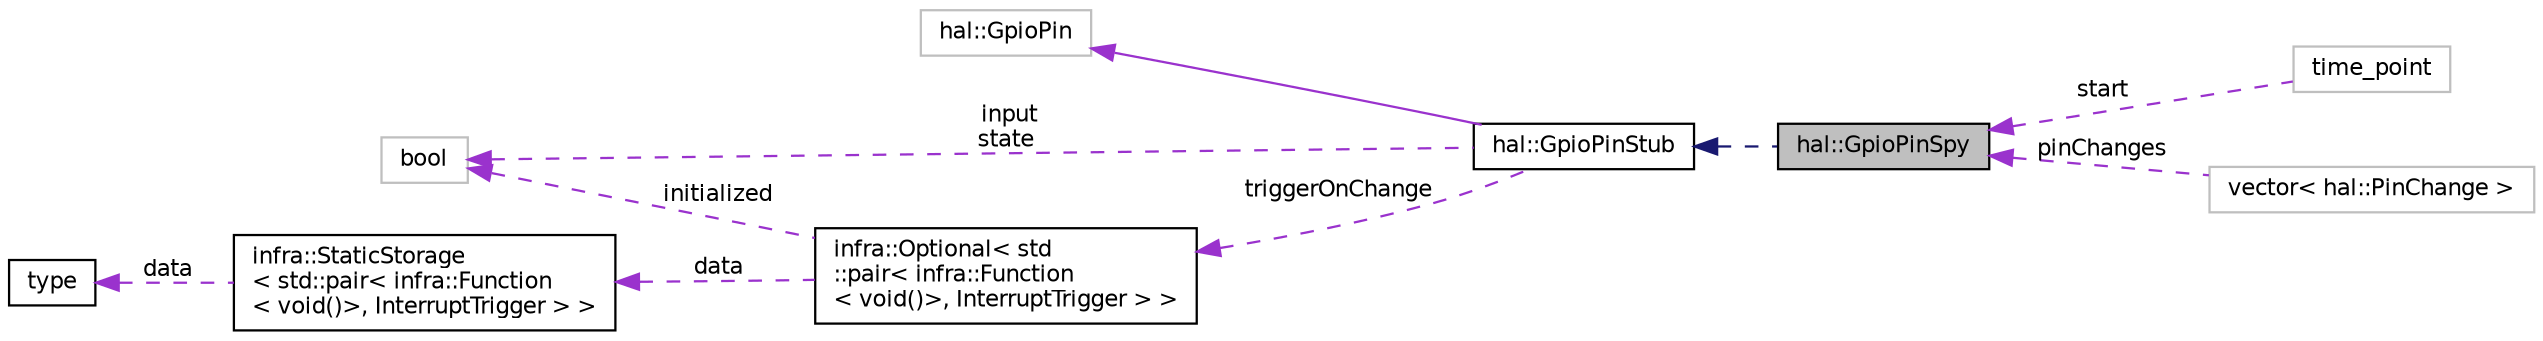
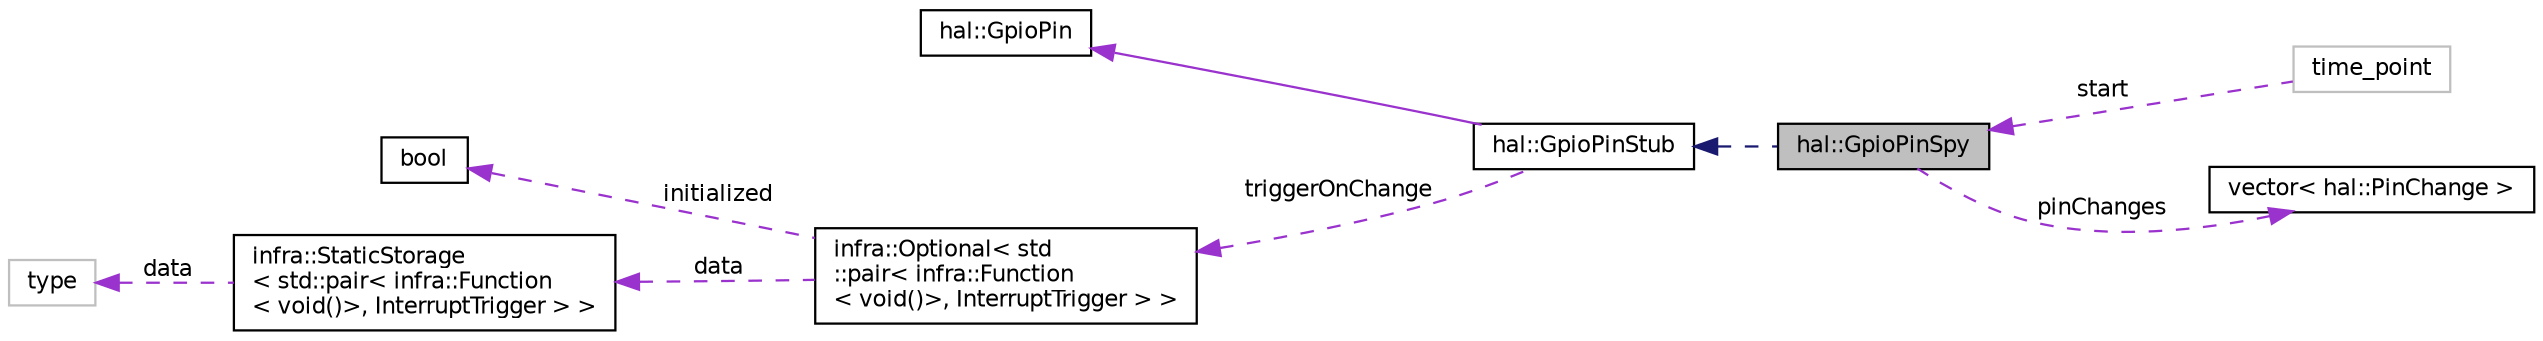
node "hal::GpioPin": color grey75 -> black
edge "hal::GpioPinStub" -> "bool": removed, label "input state"
node "bool": color grey75 -> black
edge "vector< hal::PinChange >" -> "hal::GpioPinSpy": reversed
node "vector< hal::PinChange >": color grey75 -> black
node "type": color black -> grey75
